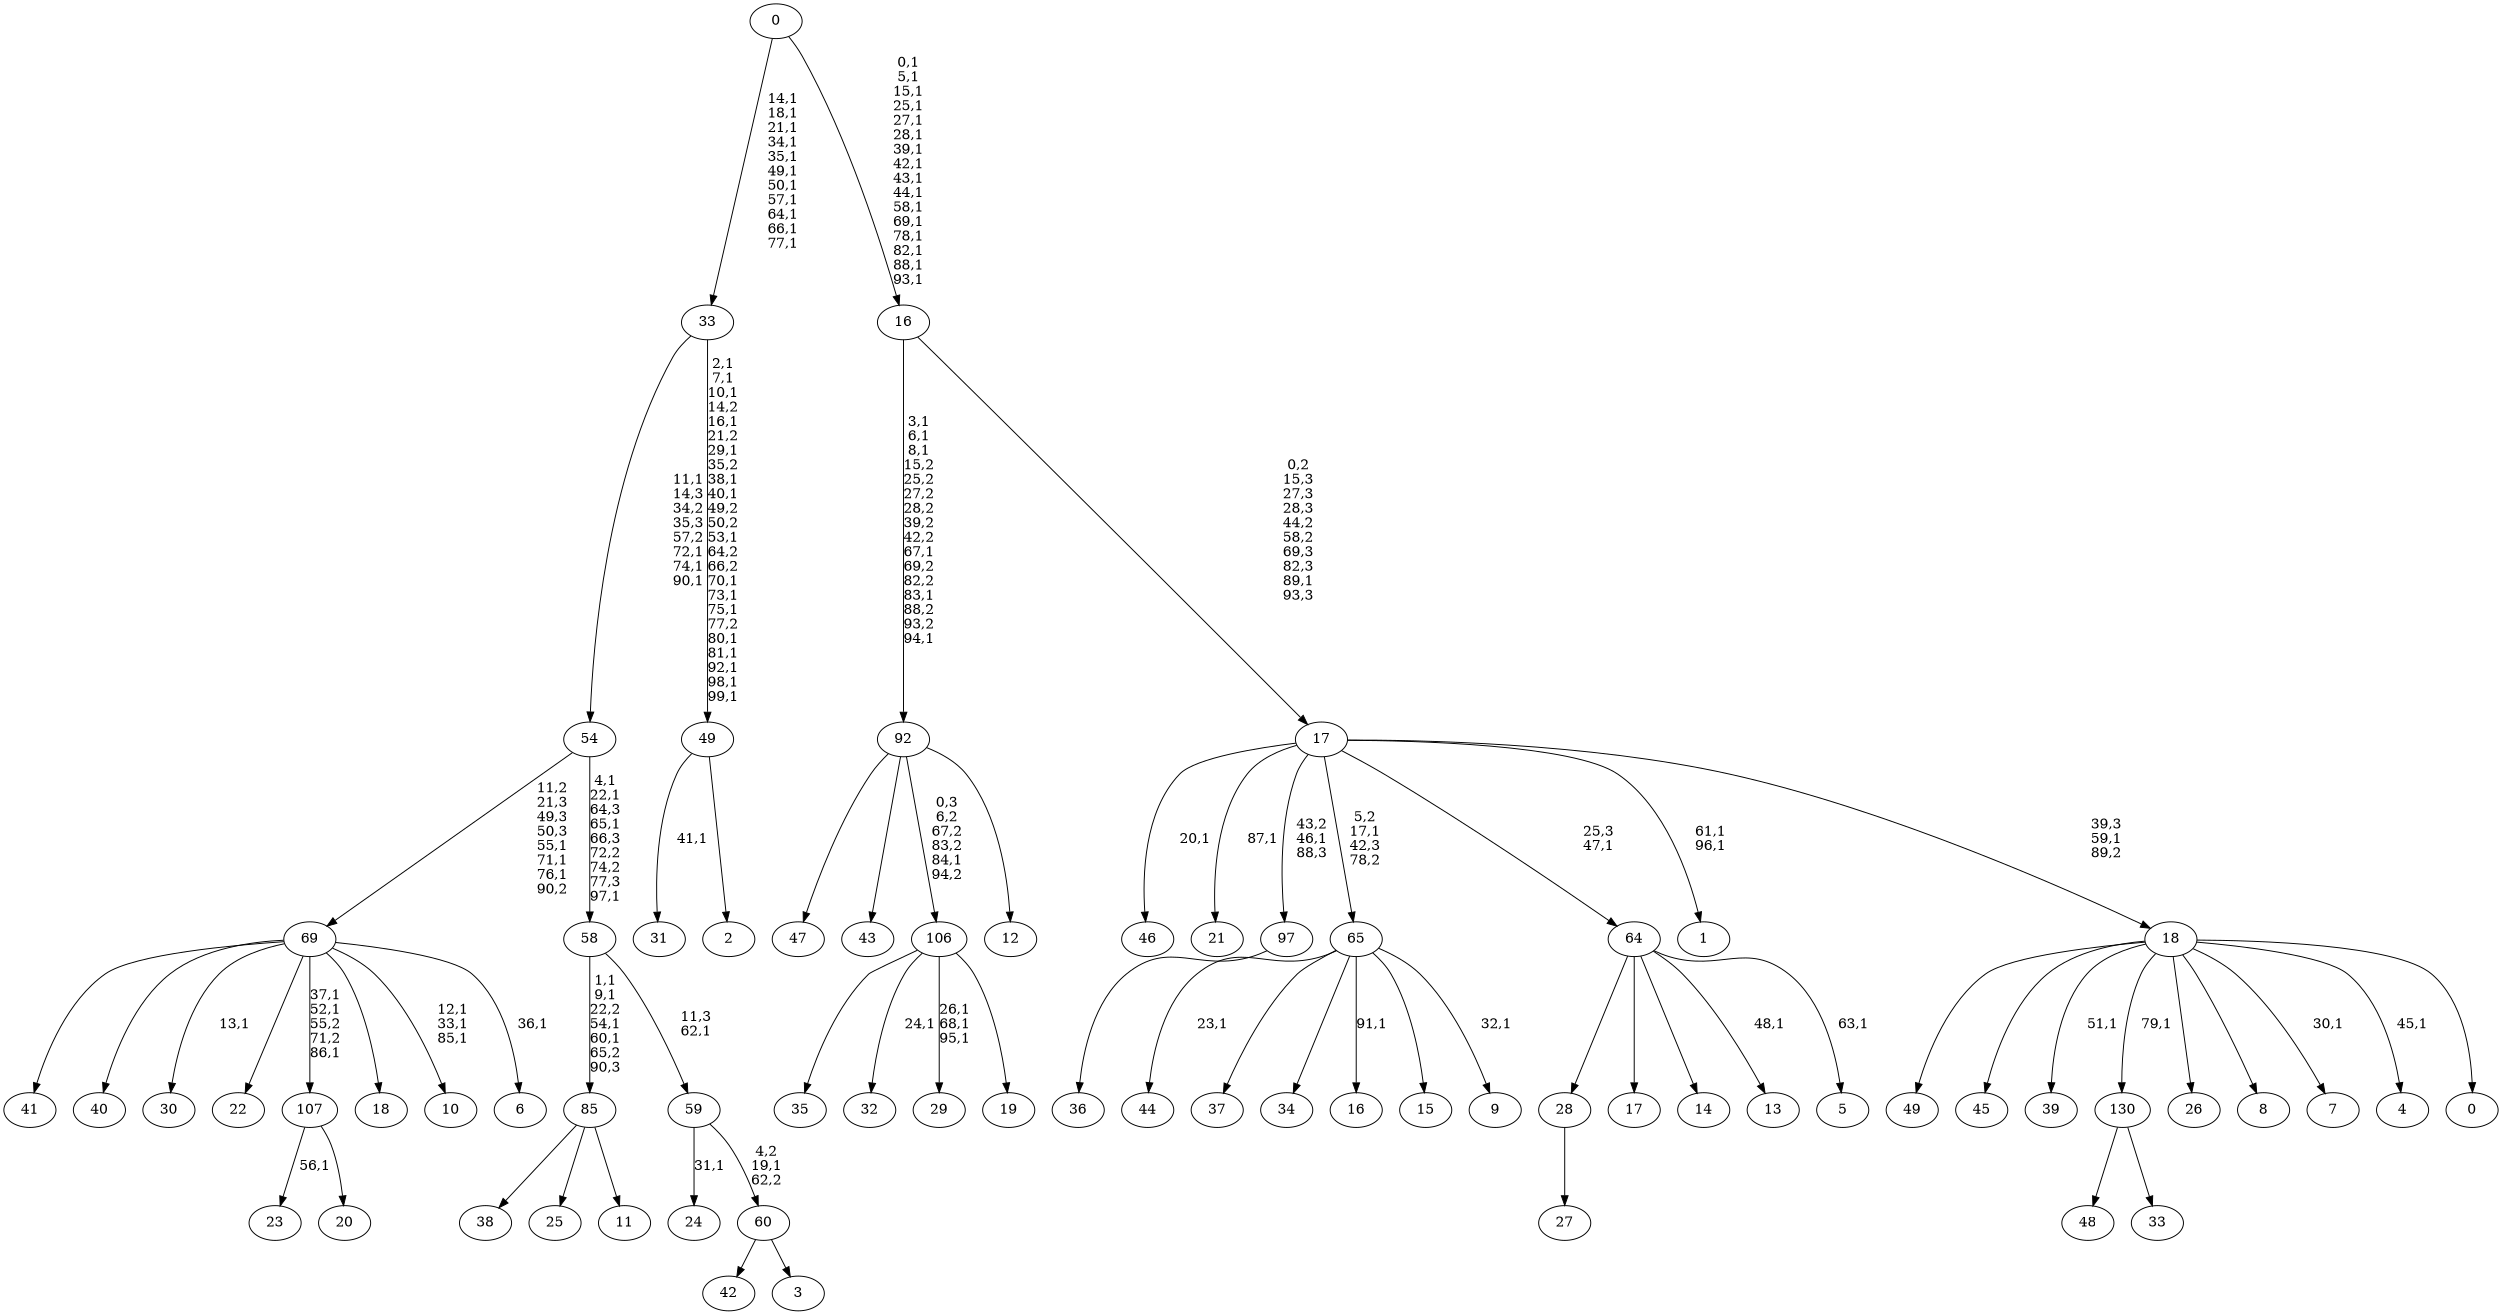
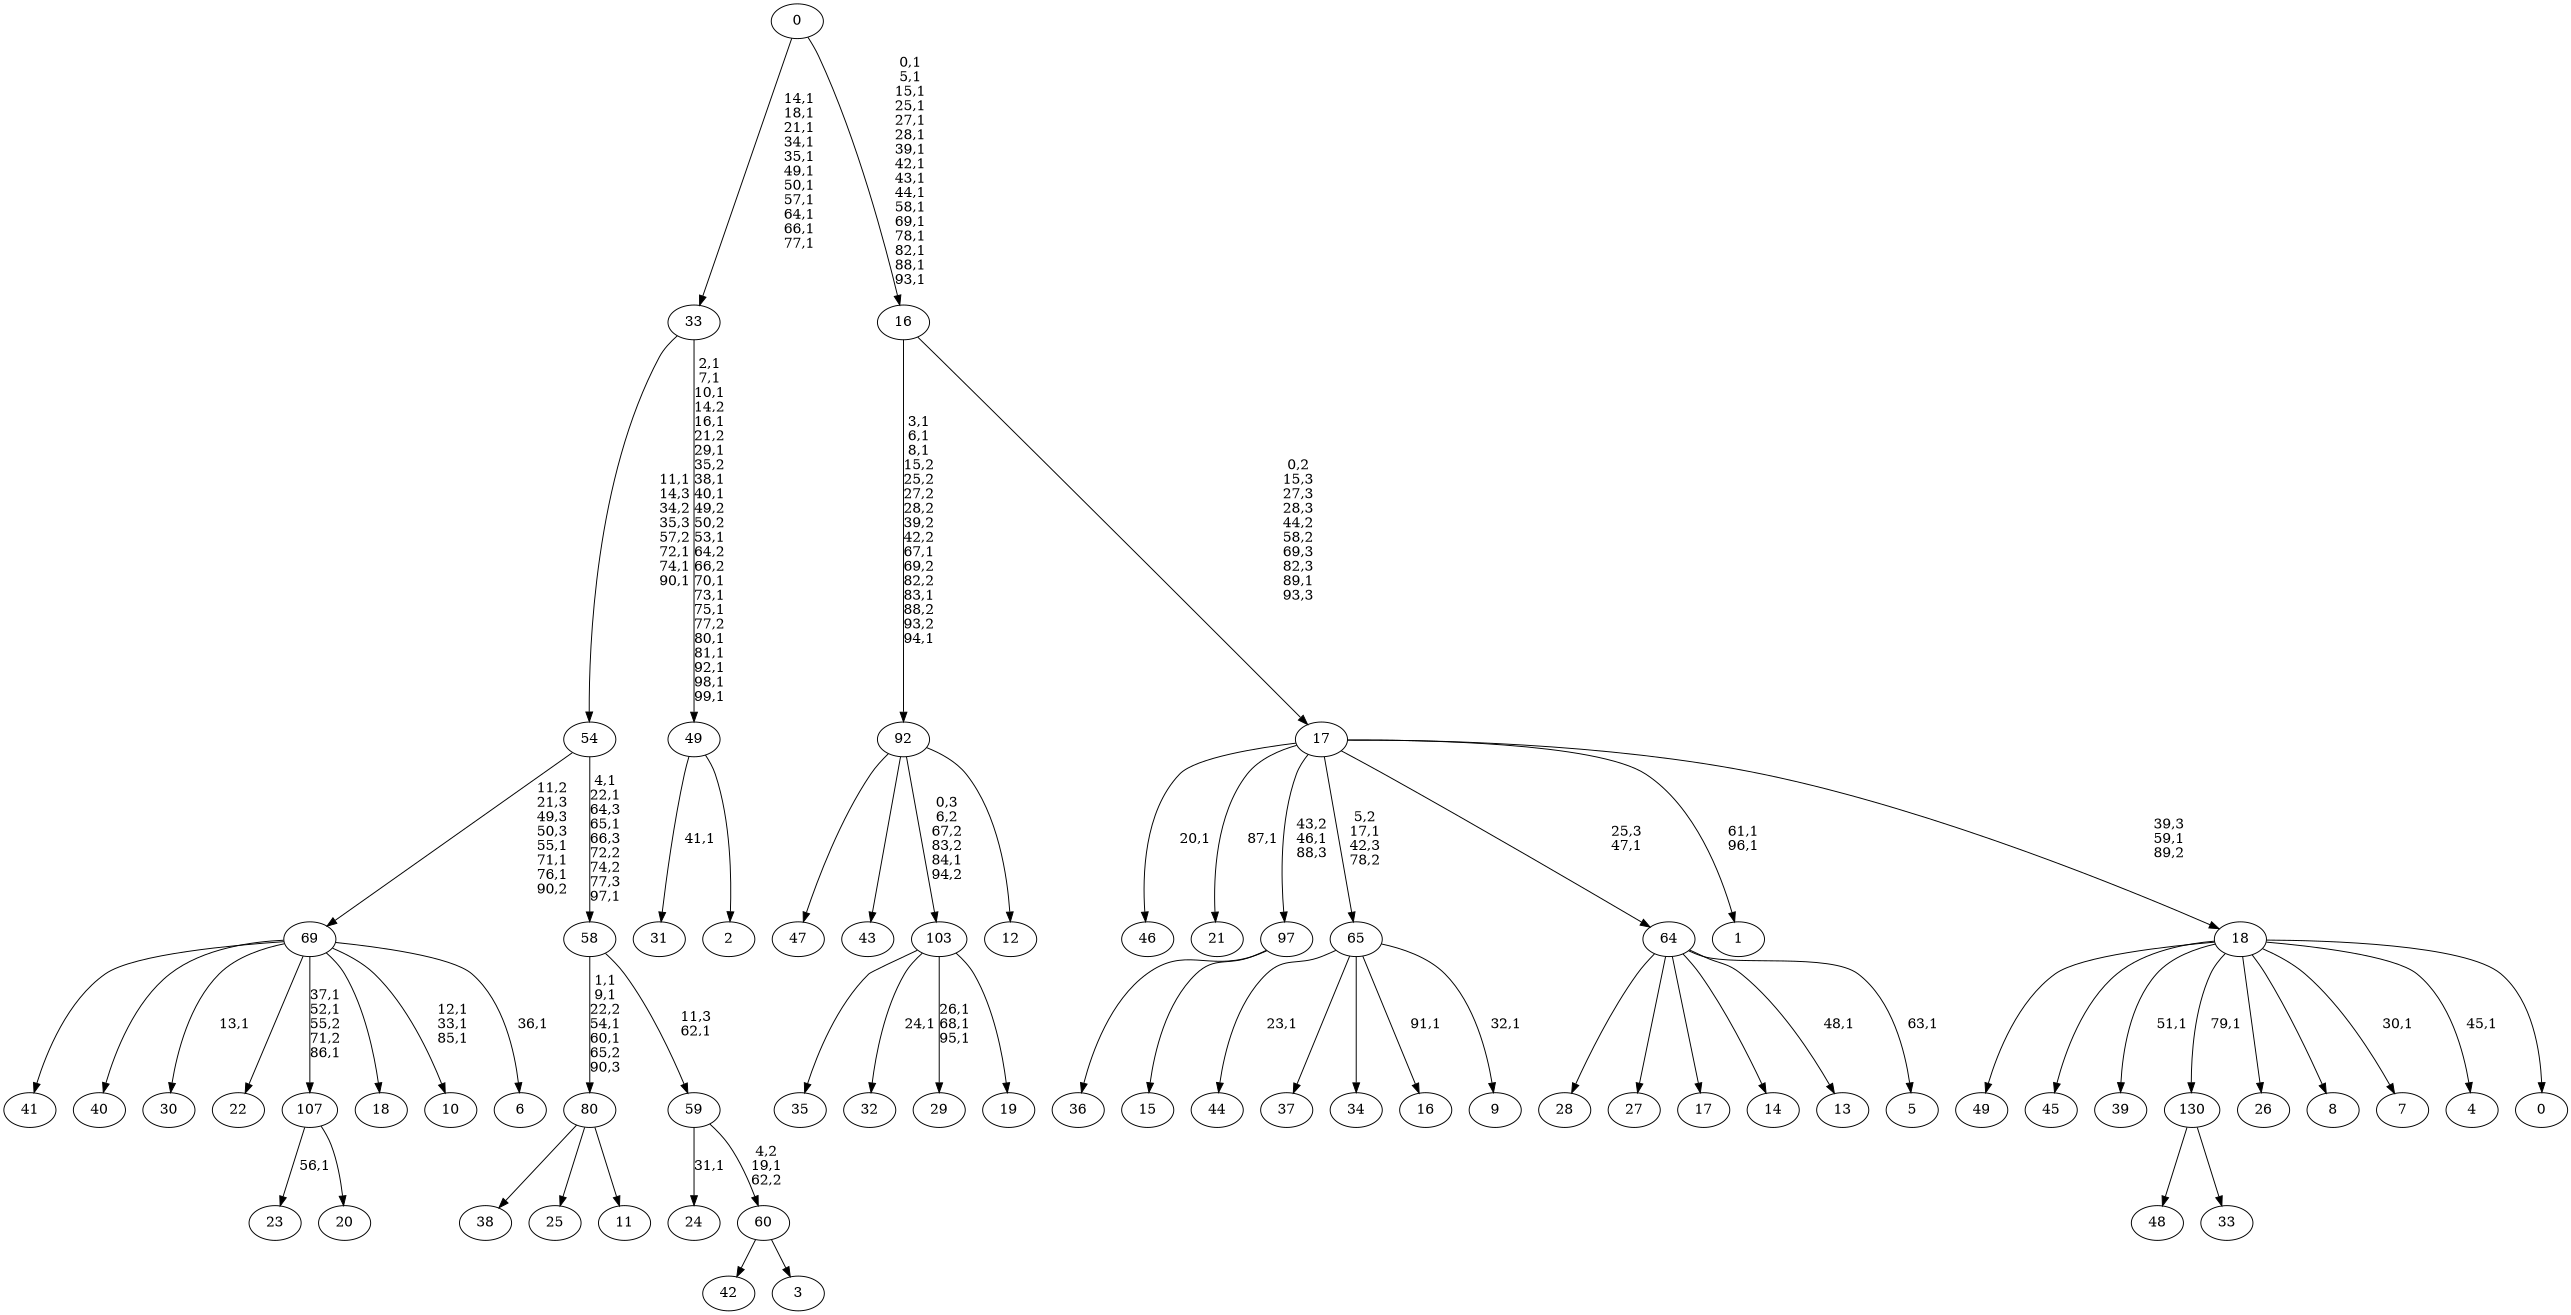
node "106": label "106" -> "103"
edge "65" -> "15": now "97" -> "15"
node "85": label "85" -> "80"
edge "28" -> "27": now "64" -> "27"
